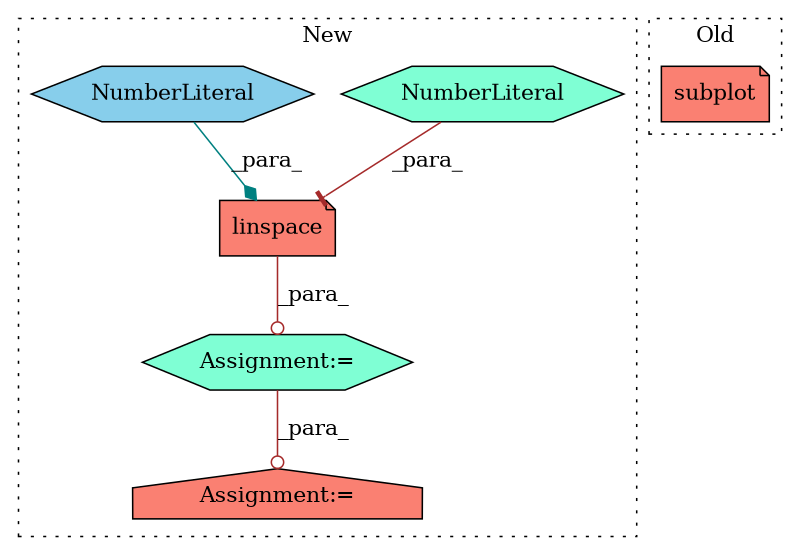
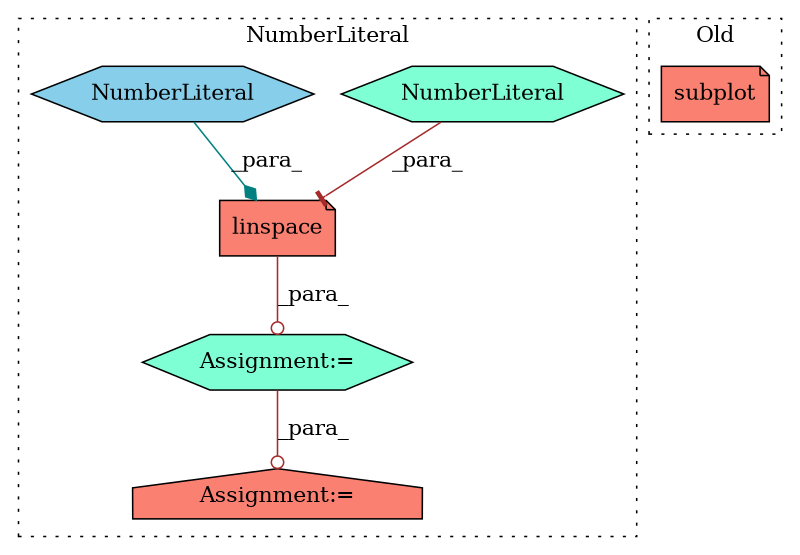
cluster "New": label "New" -> "NumberLiteral"
